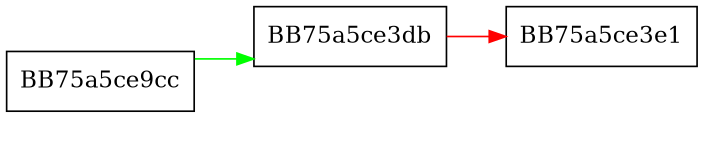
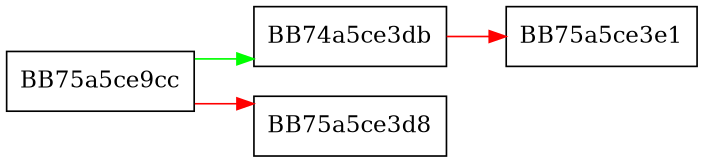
node "BB75a5ce3db": label "BB75a5ce3db" -> "BB74a5ce3db"
node "BB75a5ce3d8": added
